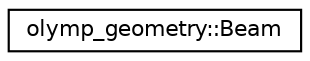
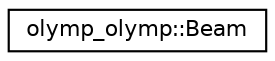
node "olymp_geometry::Beam": label "olymp_geometry::Beam" -> "olymp_olymp::Beam"
